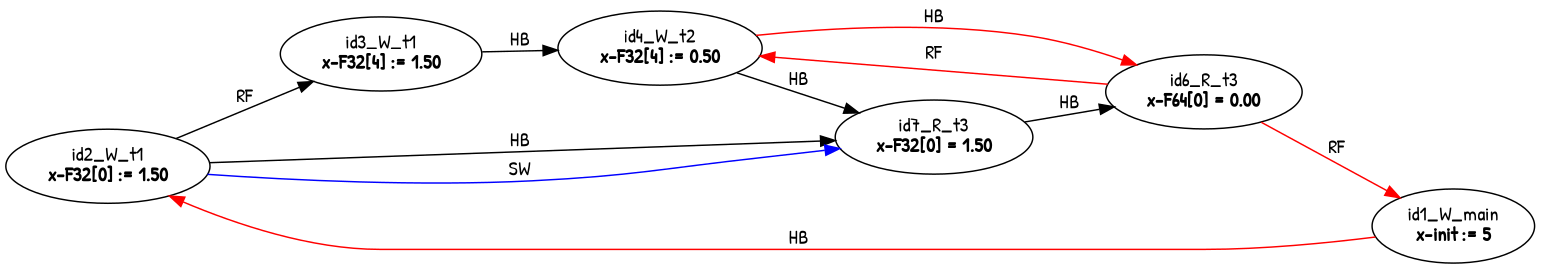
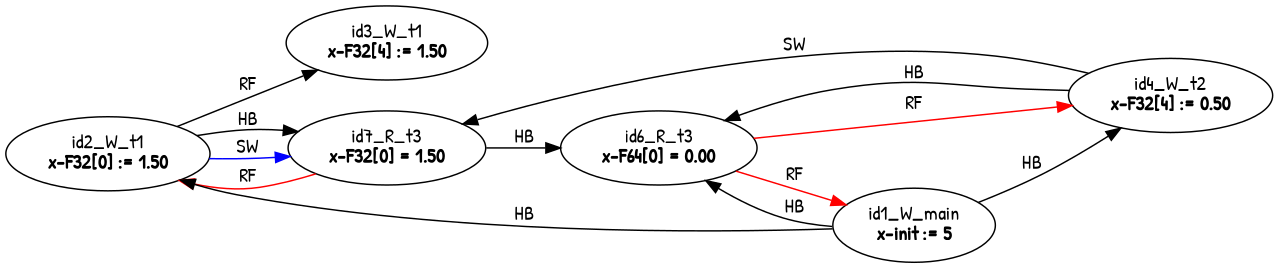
edge "id4_W_t2" -> "id6_R_t3": color red -> black
edge "id3_W_t1" -> "id4_W_t2": now "id1_W_main" -> "id4_W_t2"
edge "id4_W_t2" -> "id7_R_t3": label "HB" -> "SW"
edge "id7_R_t3" -> "id2_W_t1": added, label "RF"
edge "id1_W_main" -> "id6_R_t3": added, label "HB"
edge "id1_W_main" -> "id2_W_t1": color red -> black
